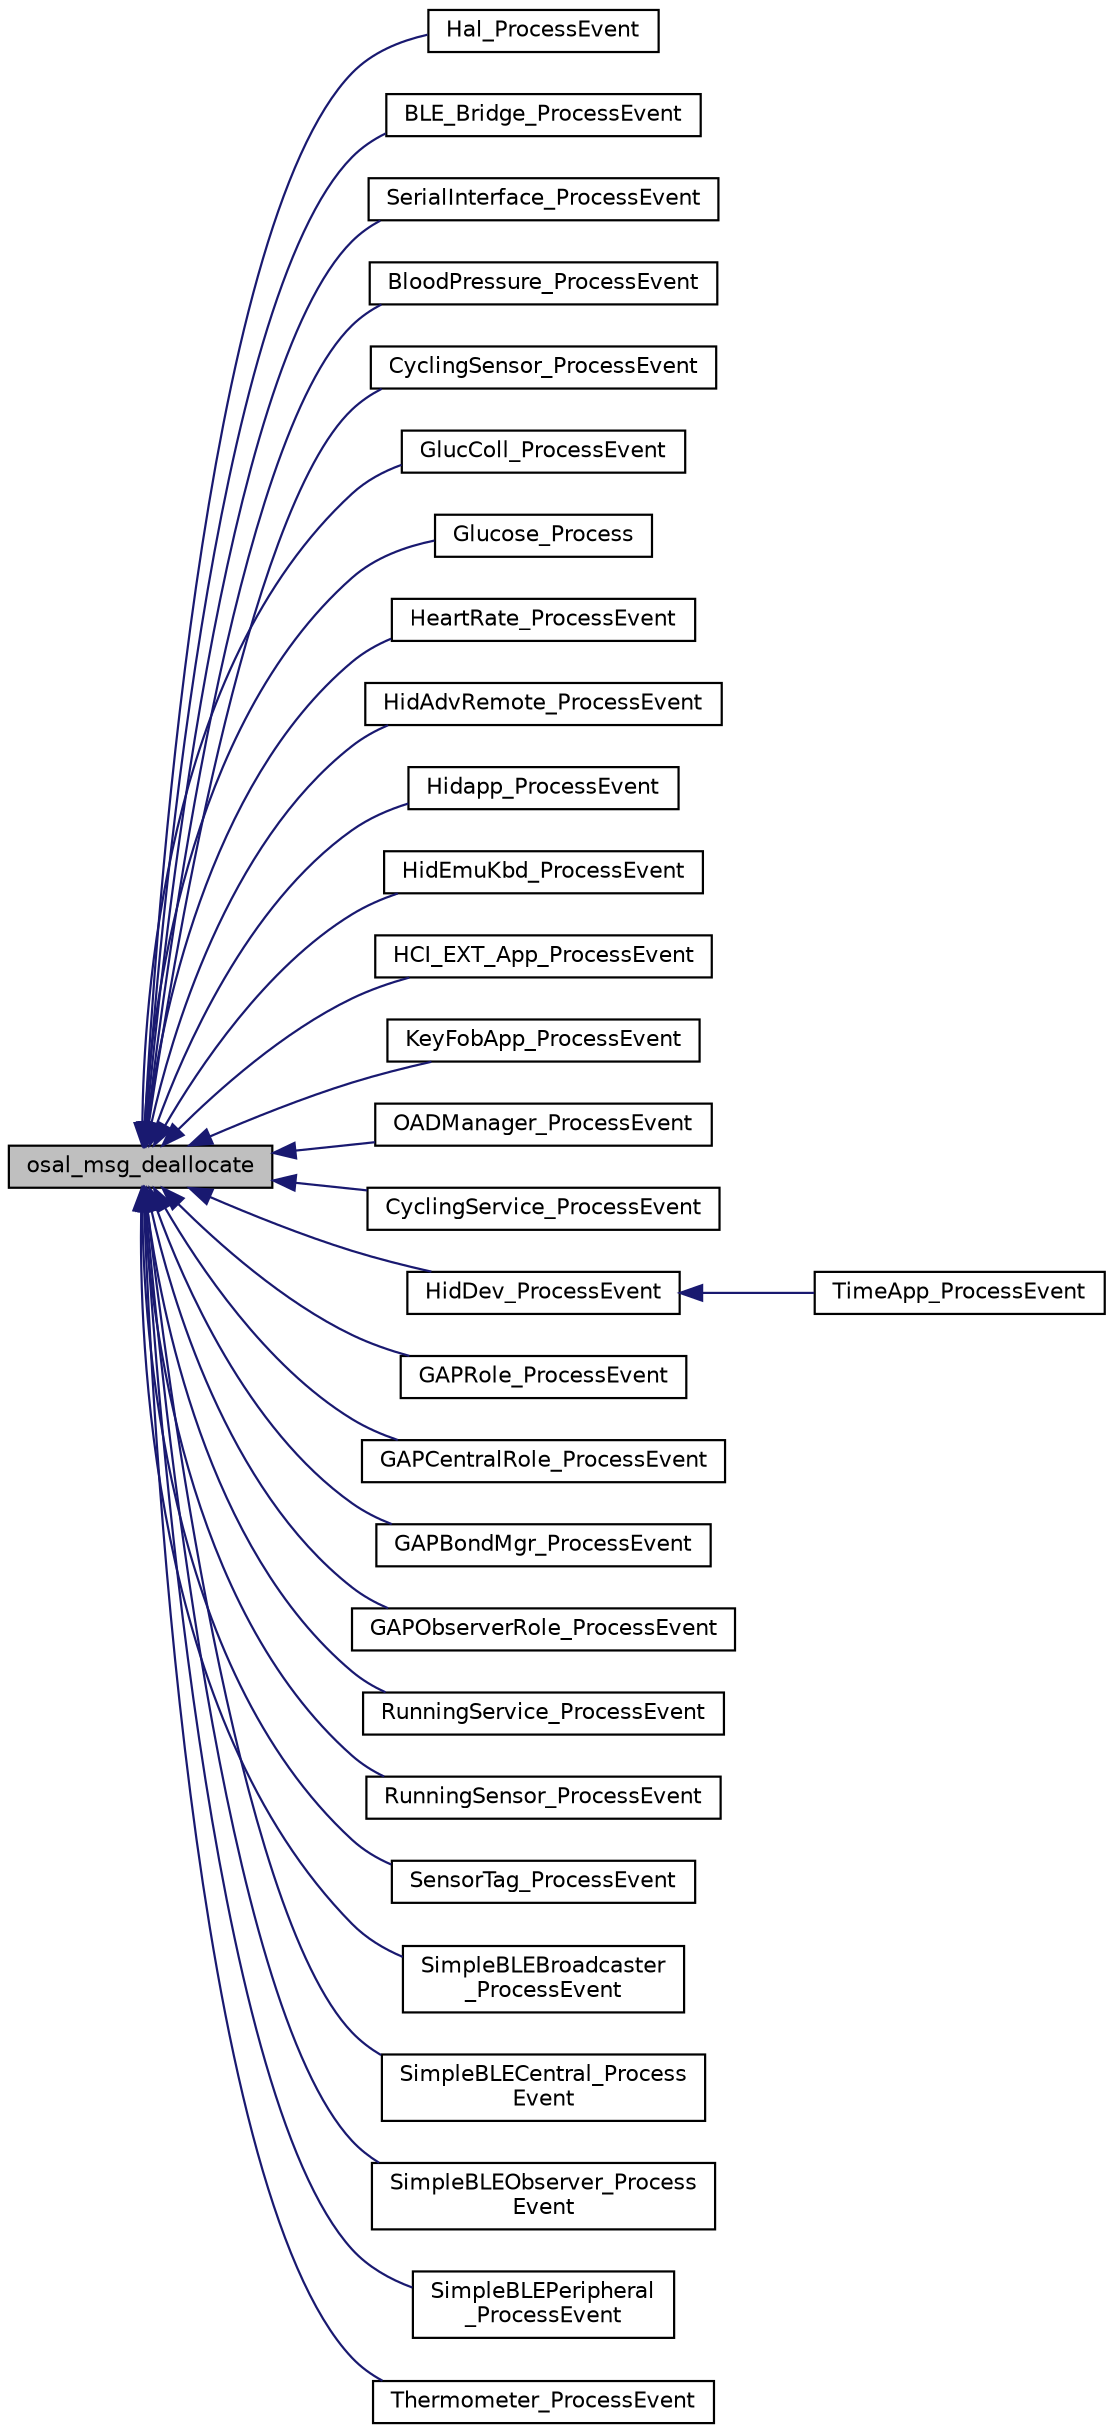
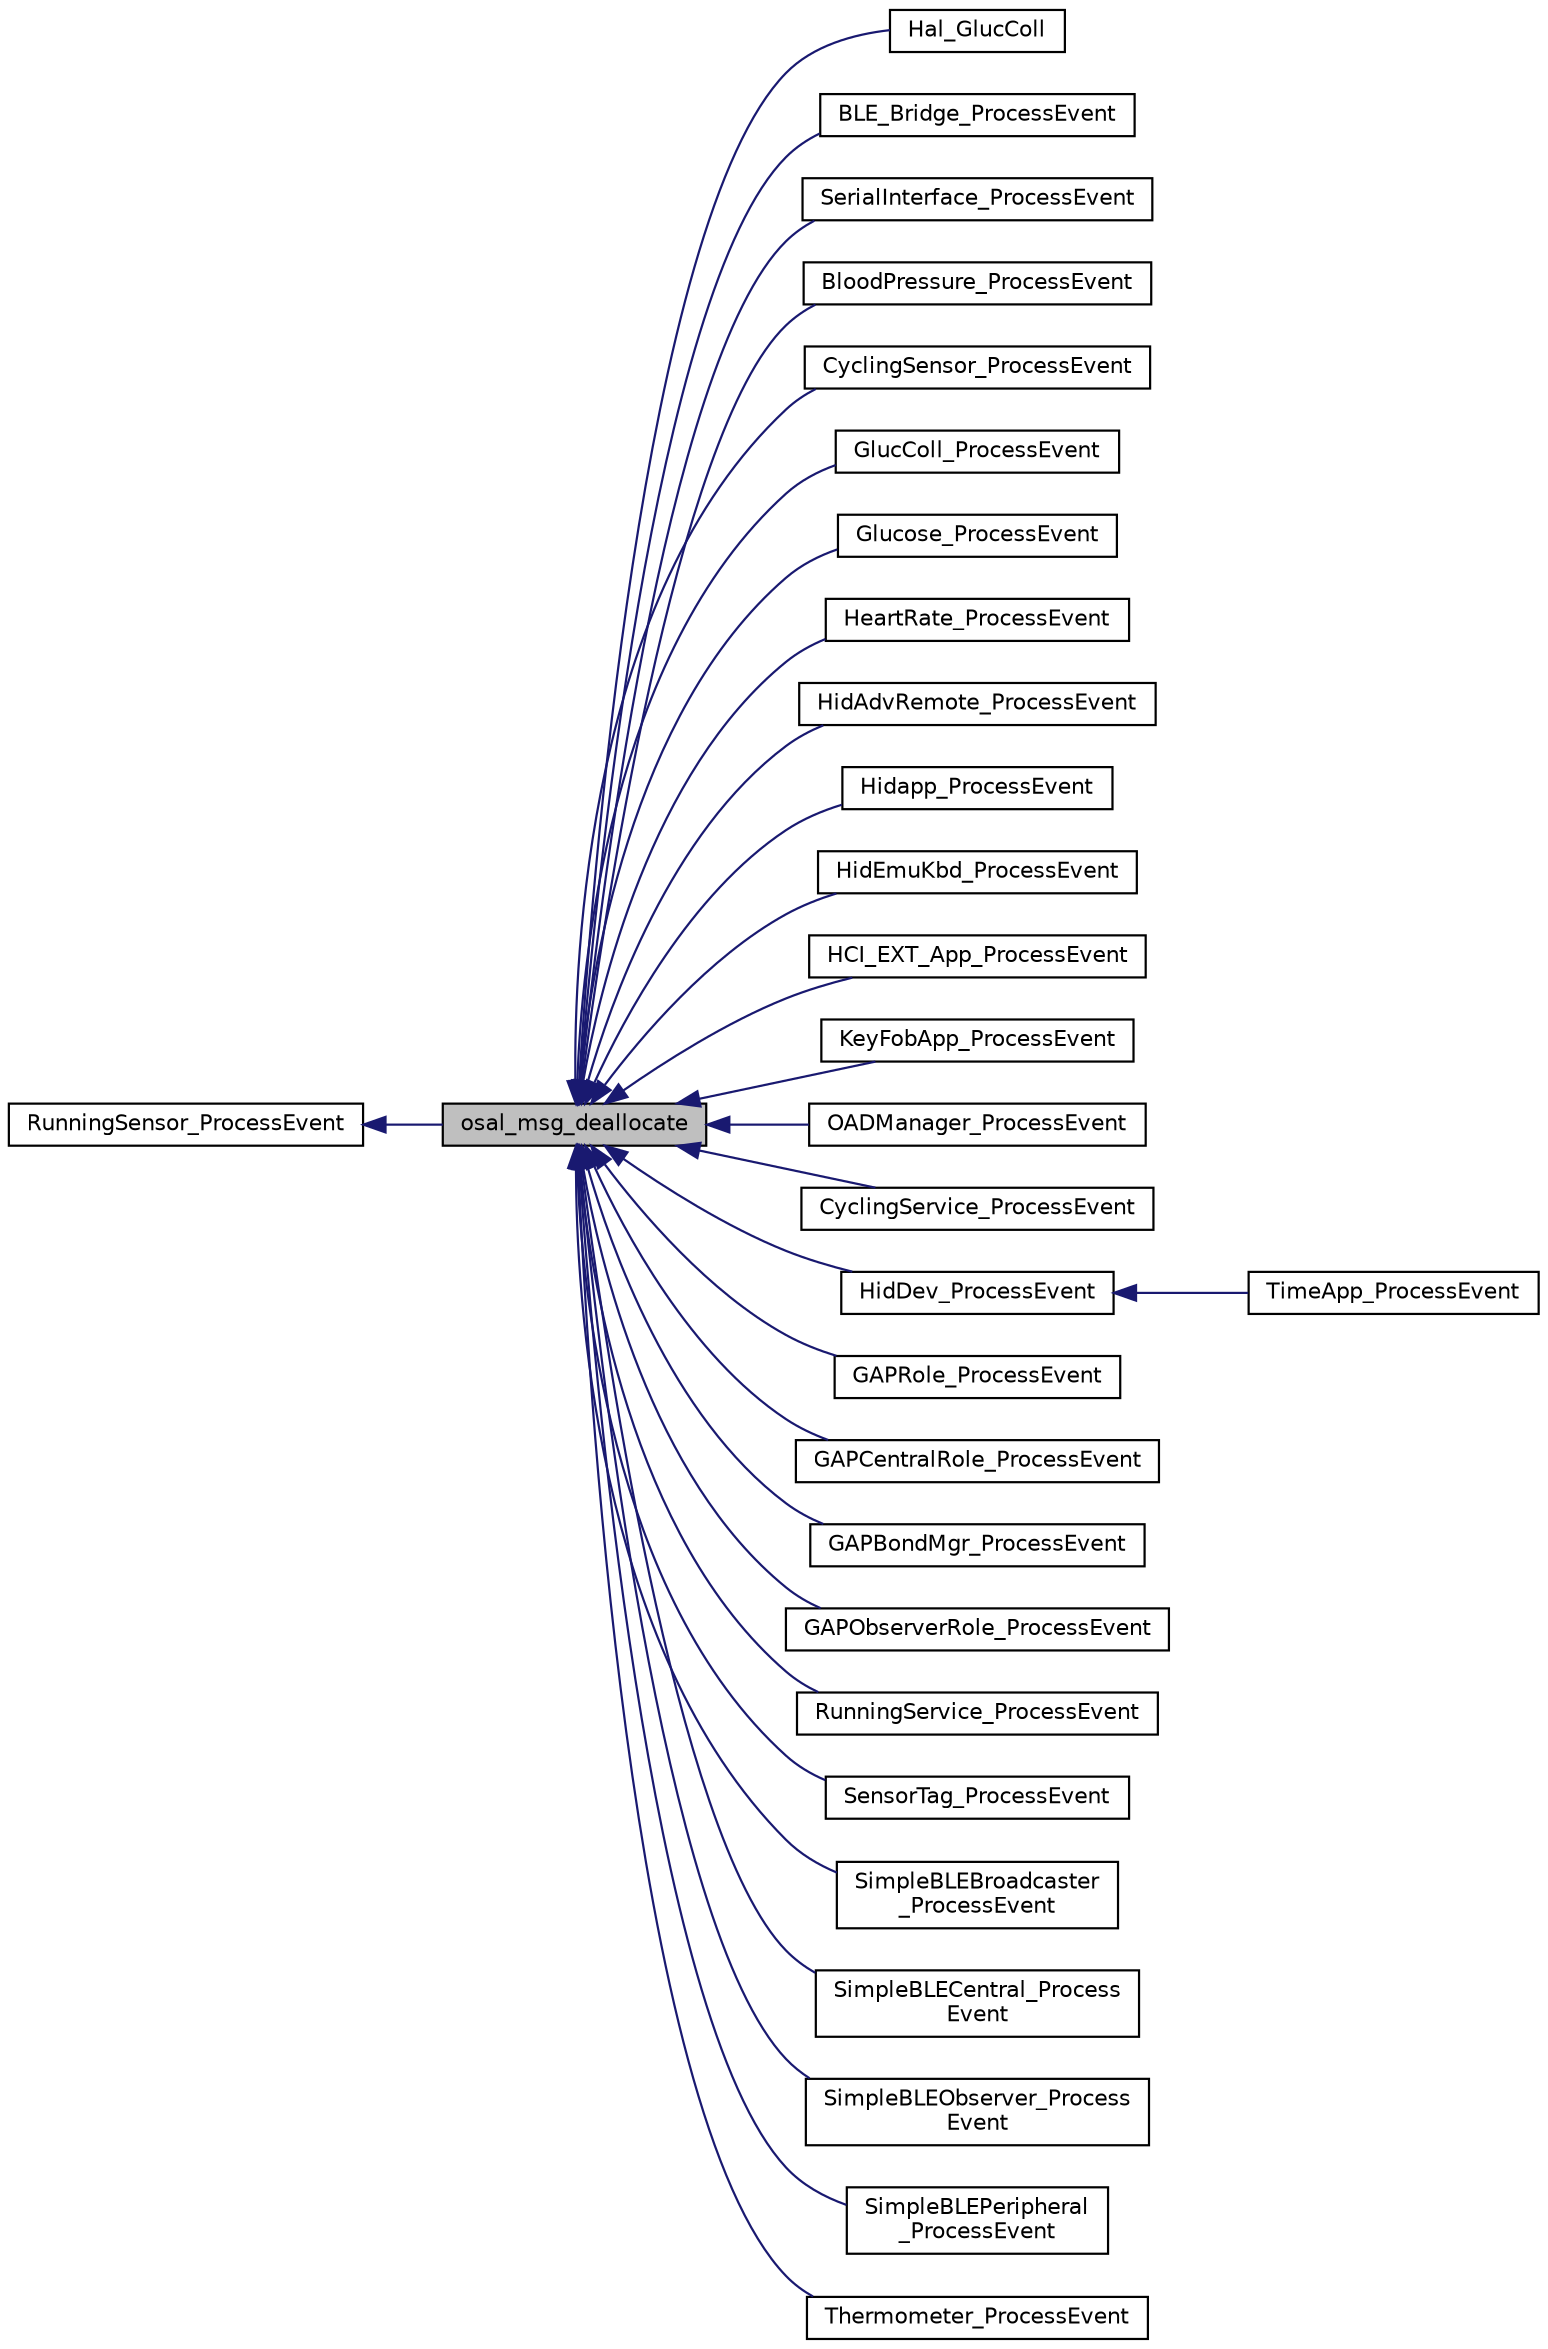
node "Hal_ProcessEvent": label "Hal_ProcessEvent" -> "Hal_GlucColl"
node "Glucose_Process": label "Glucose_Process" -> "Glucose_ProcessEvent"
edge "RunningSensor_ProcessEvent" -> "osal_msg_deallocate": reversed
